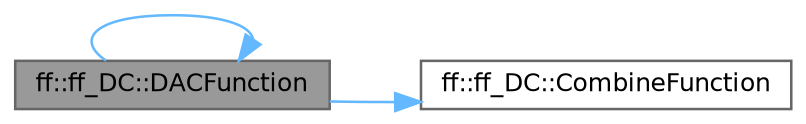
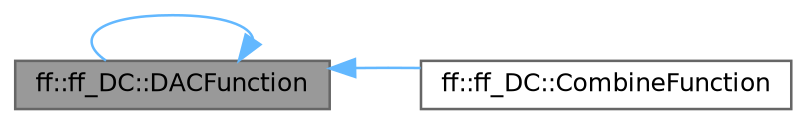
edge "ff::ff_DC::DACFunction" -> "ff::ff_DC::CombineFunction": reversed
